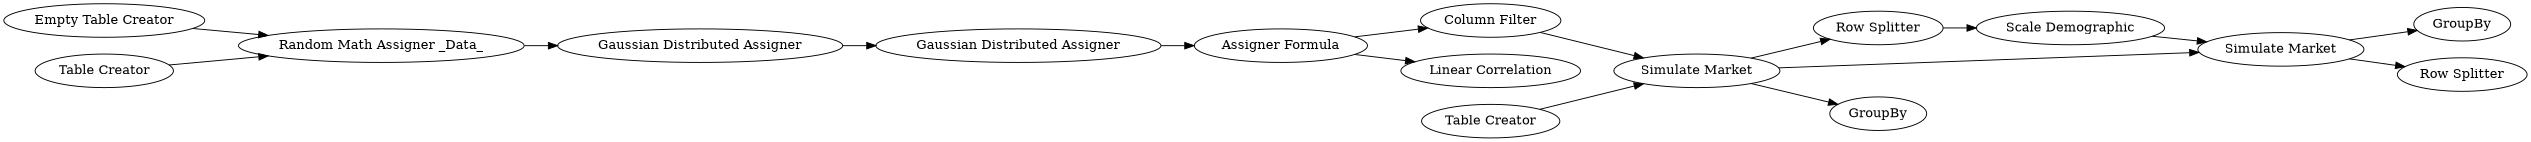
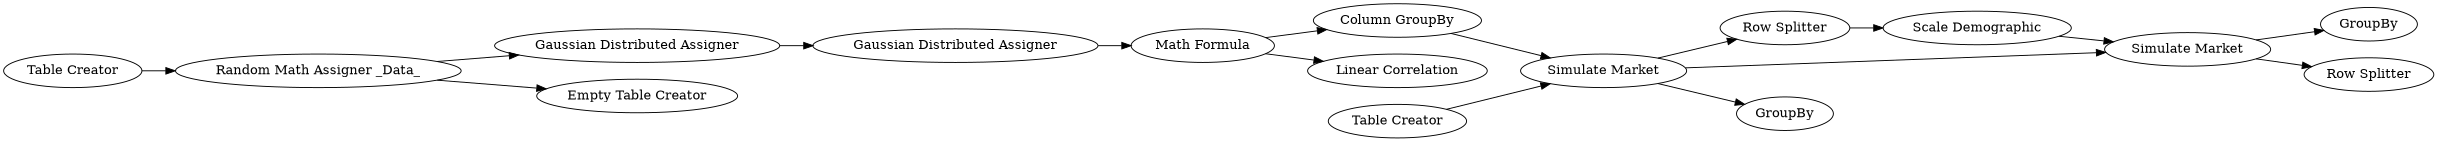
node "Column Filter": label "Column Filter" -> "Column GroupBy"
edge "Empty Table Creator" -> "Random Math Assigner _Data_": reversed
node "Assigner Formula": label "Assigner Formula" -> "Math Formula"
